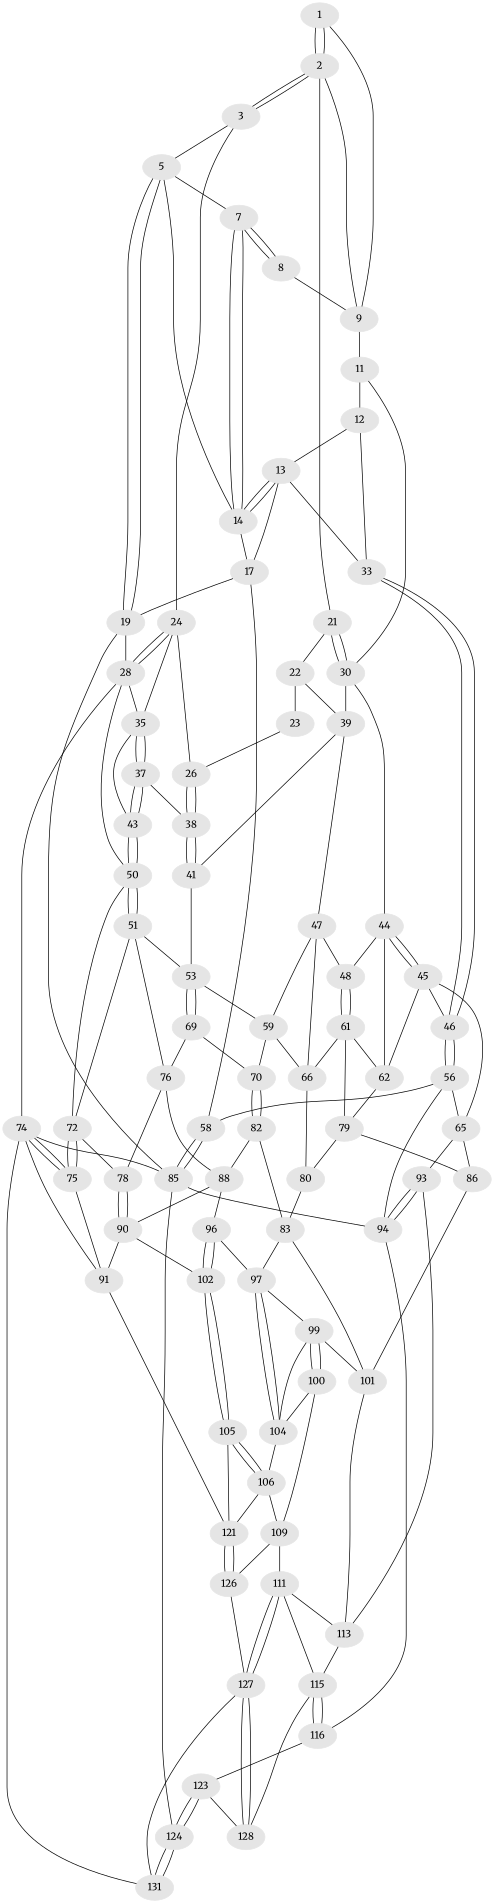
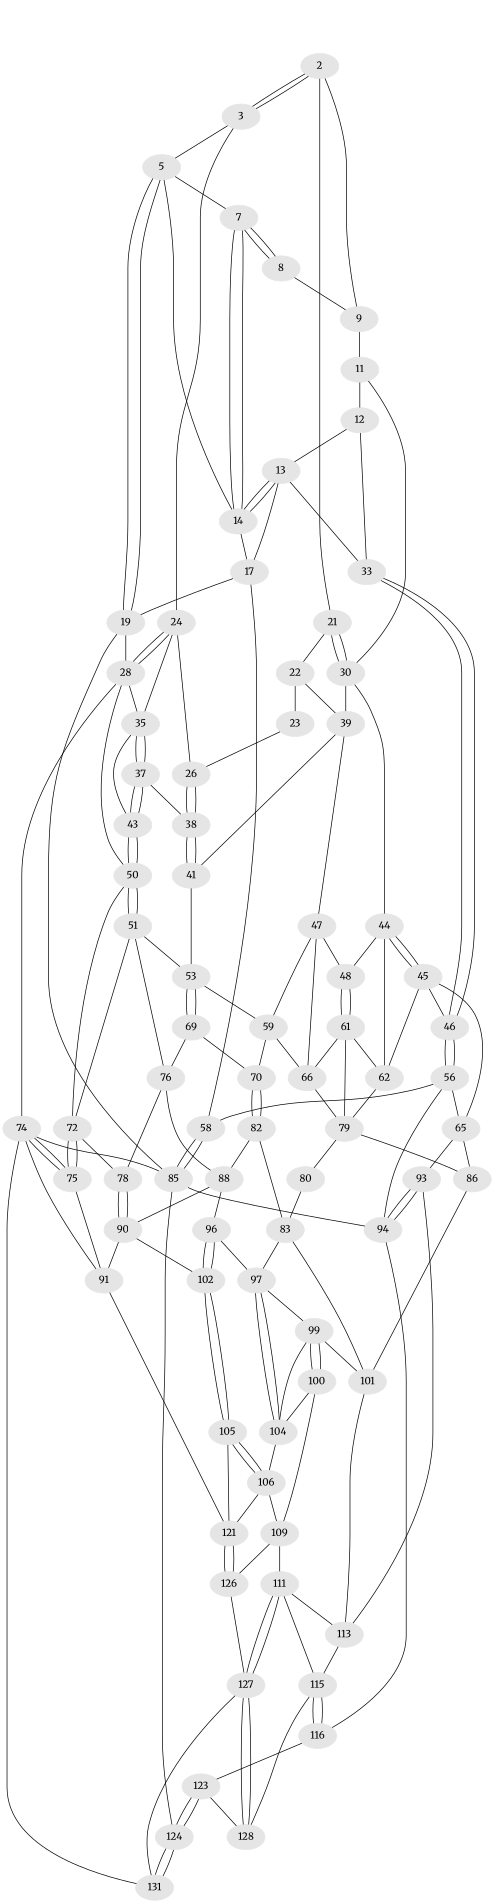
node "1": removed
edge "66" -- "80": now "66" -- "79"
